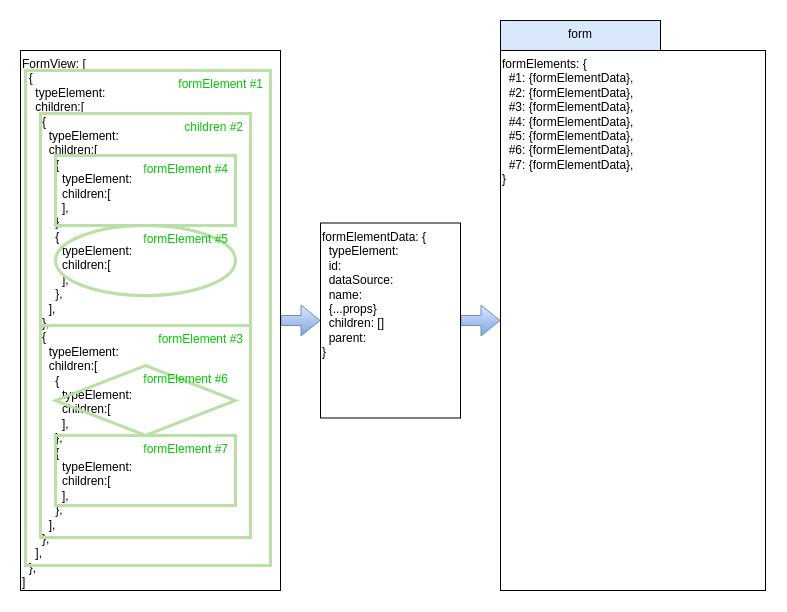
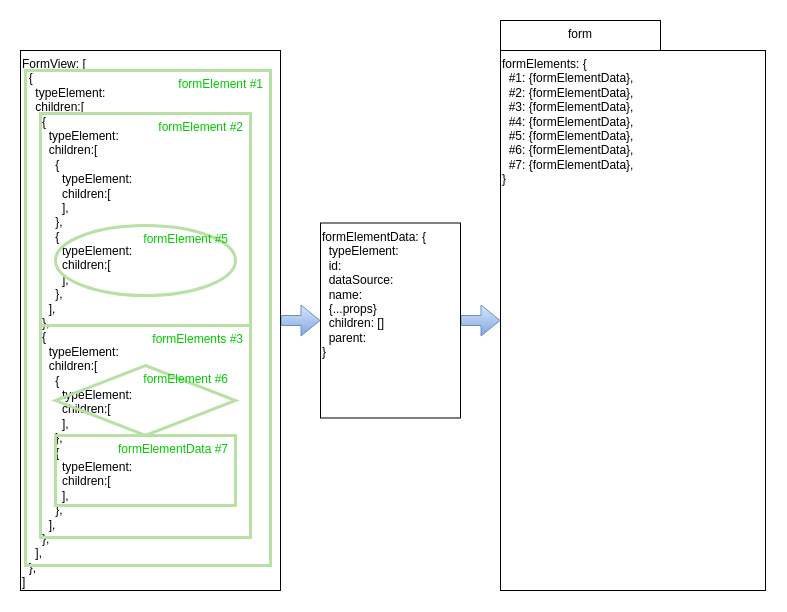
node "form": fillcolor #dae8fc -> #ffffff
node "children #2": label "children #2" -> "formElement #2"
node "formElement #4": removed
node "formElement #3": label "formElement #3" -> "formElements #3"
node "formElement #7": label "formElement #7" -> "formElementData #7"
